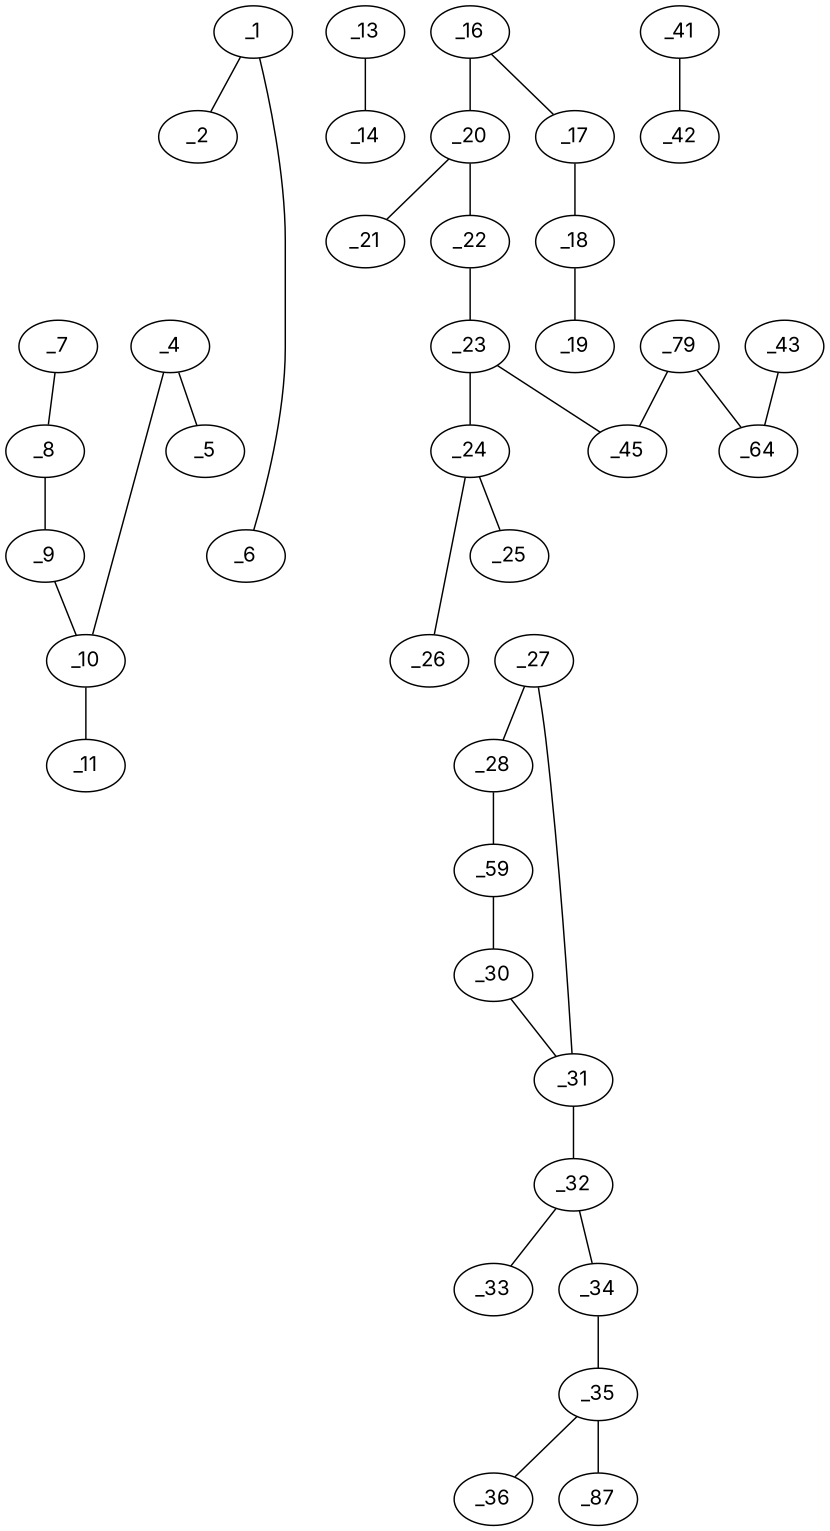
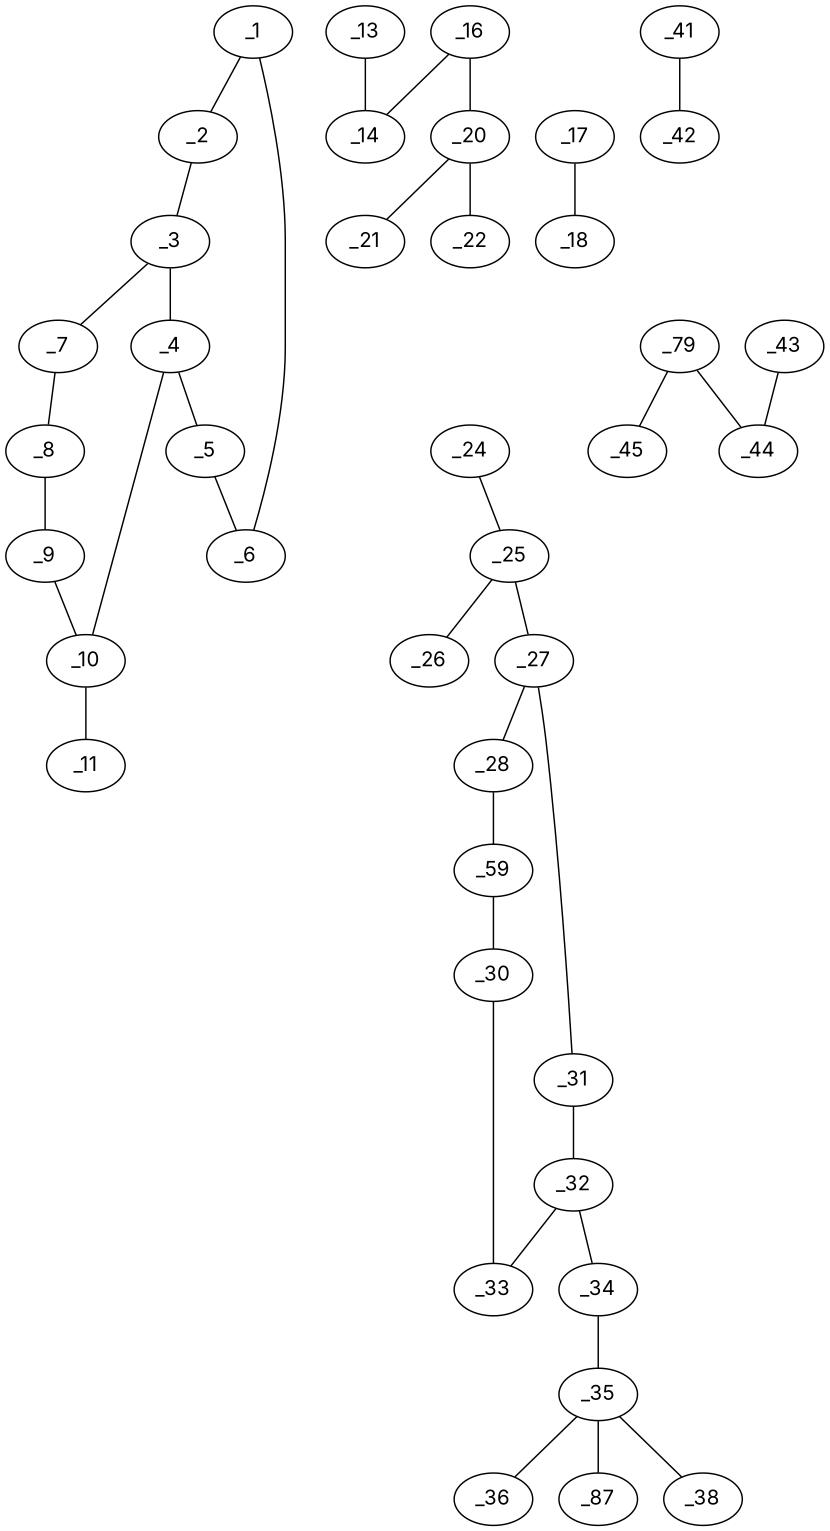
edge "_16" -- "_17": now "_16" -- "_14"
node "_3": added
node "_23": removed
node "_19": removed
node "_64": label "_64" -> "_44"
edge "_5" -- "_6": added
edge "_24" -- "_26": now "_25" -- "_26"
edge "_25" -- "_27": added
edge "_30" -- "_31": now "_30" -- "_33"
node "_38": added
